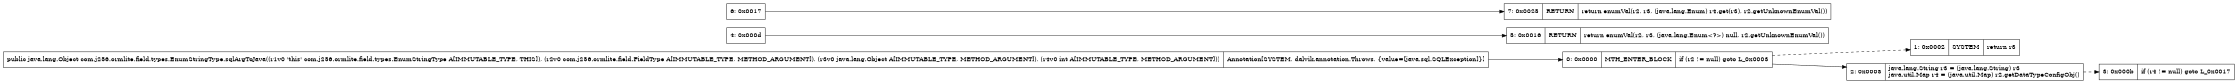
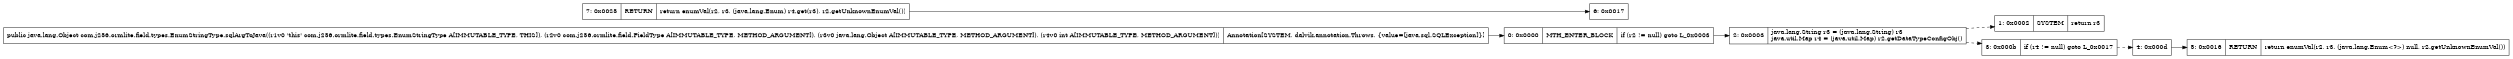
edge "6: 0x0017" -> "7: 0x0025": reversed
edge "3: 0x000b" -> "4: 0x000d": added
edge "0: 0x0000" -> "1: 0x0002": now "2: 0x0003" -> "1: 0x0002"
